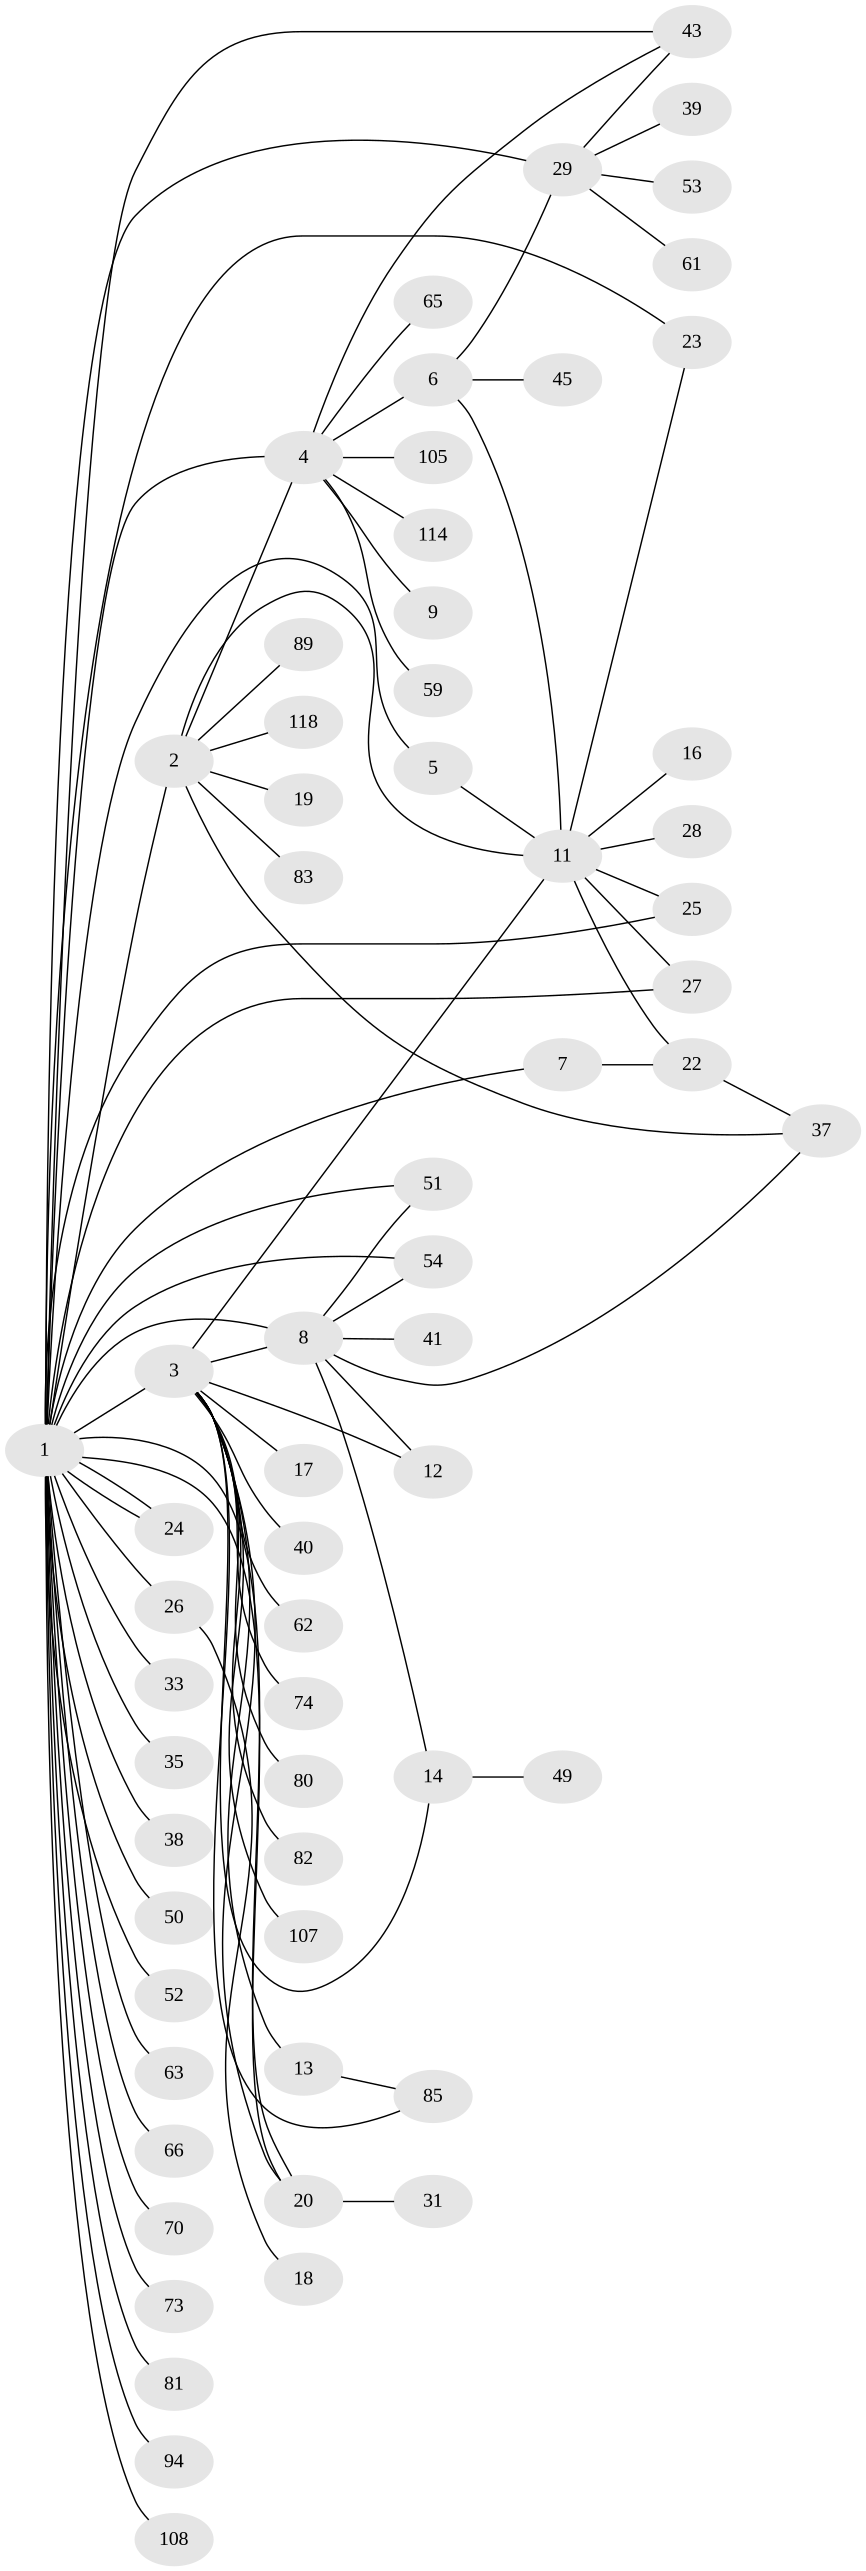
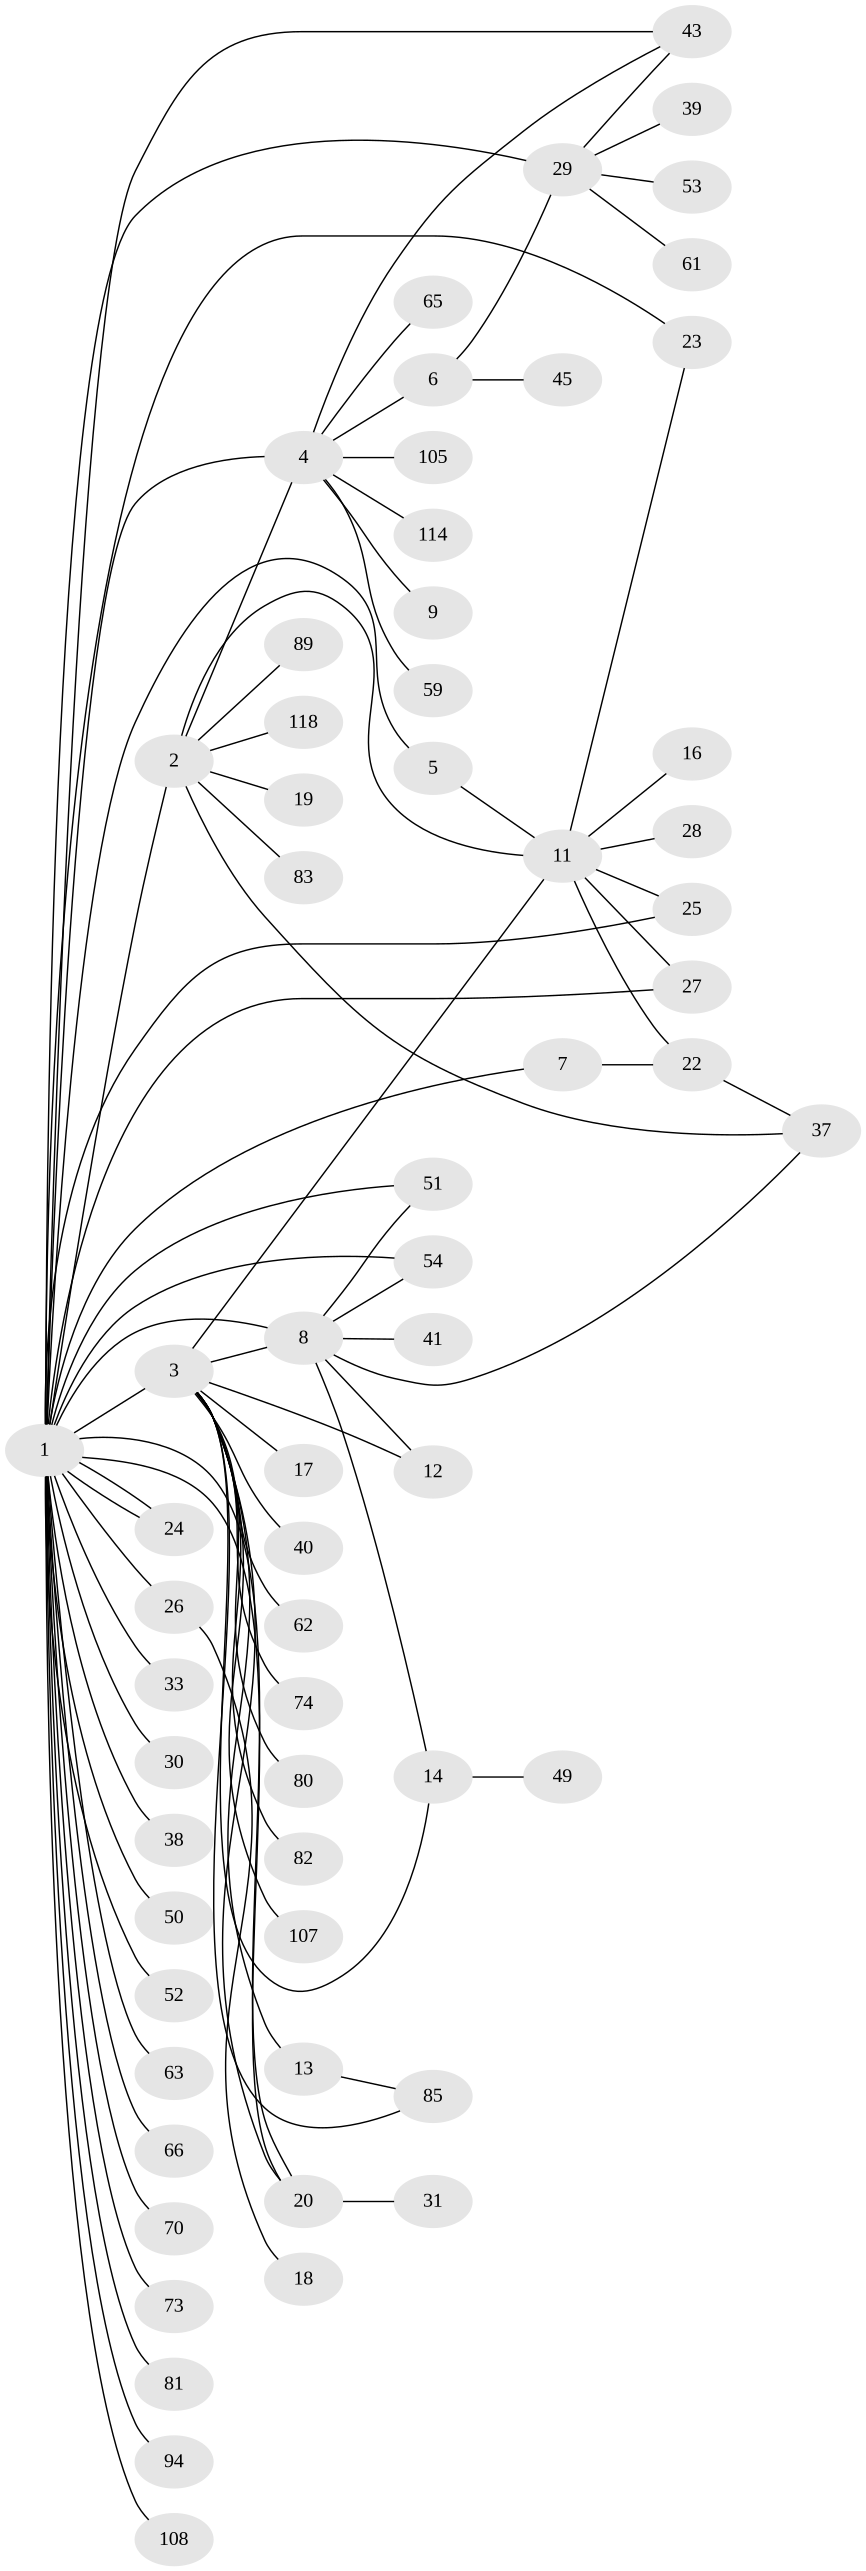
edge "6" -- "11": removed
node "35": label "35" -> "30"
